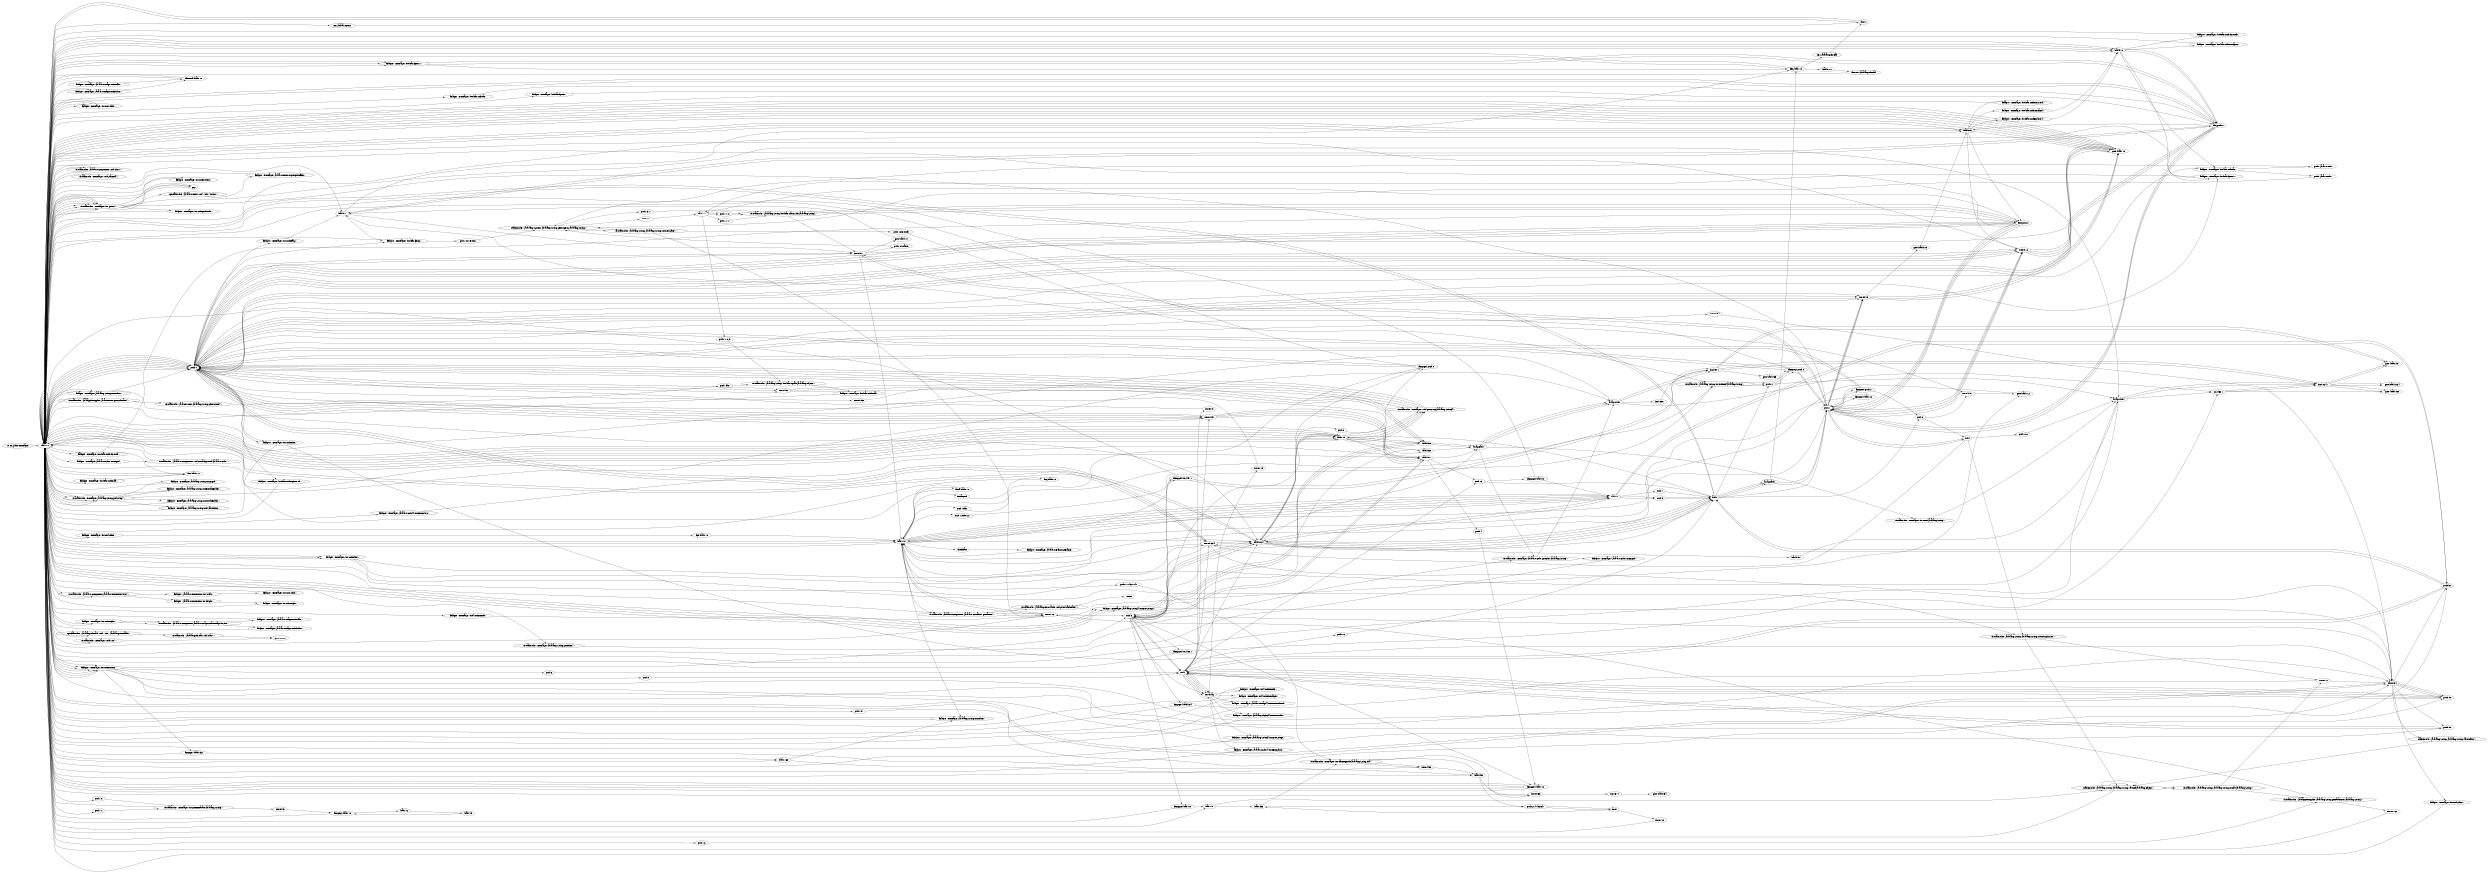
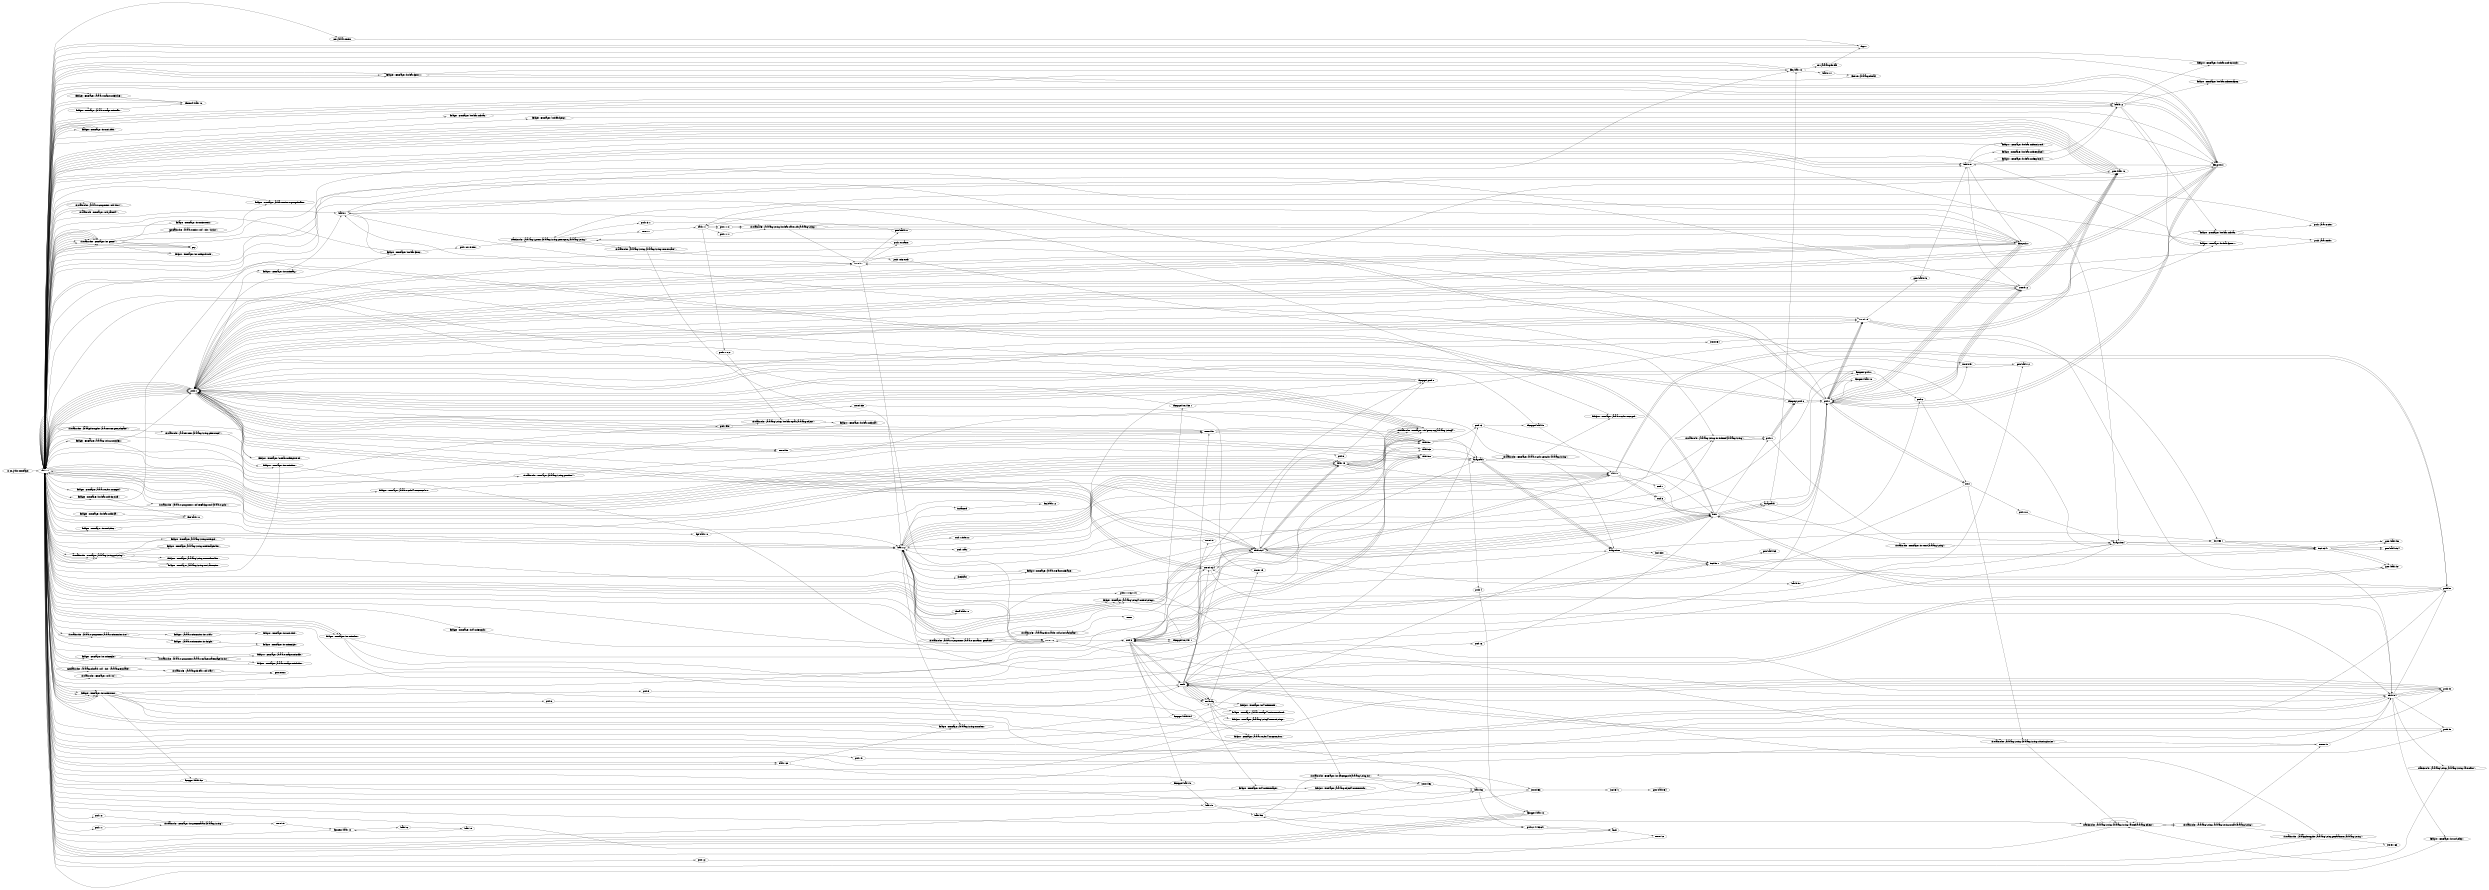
edge "newarray" -> "fieldput <BtnPlayer: java.lang.Object[] m_oBtnAudio>": now "fieldput <BtnPlayer: int[] m_iBtnImages>" -> "fieldput <BtnPlayer: java.lang.Object[] m_oBtnAudio>"
